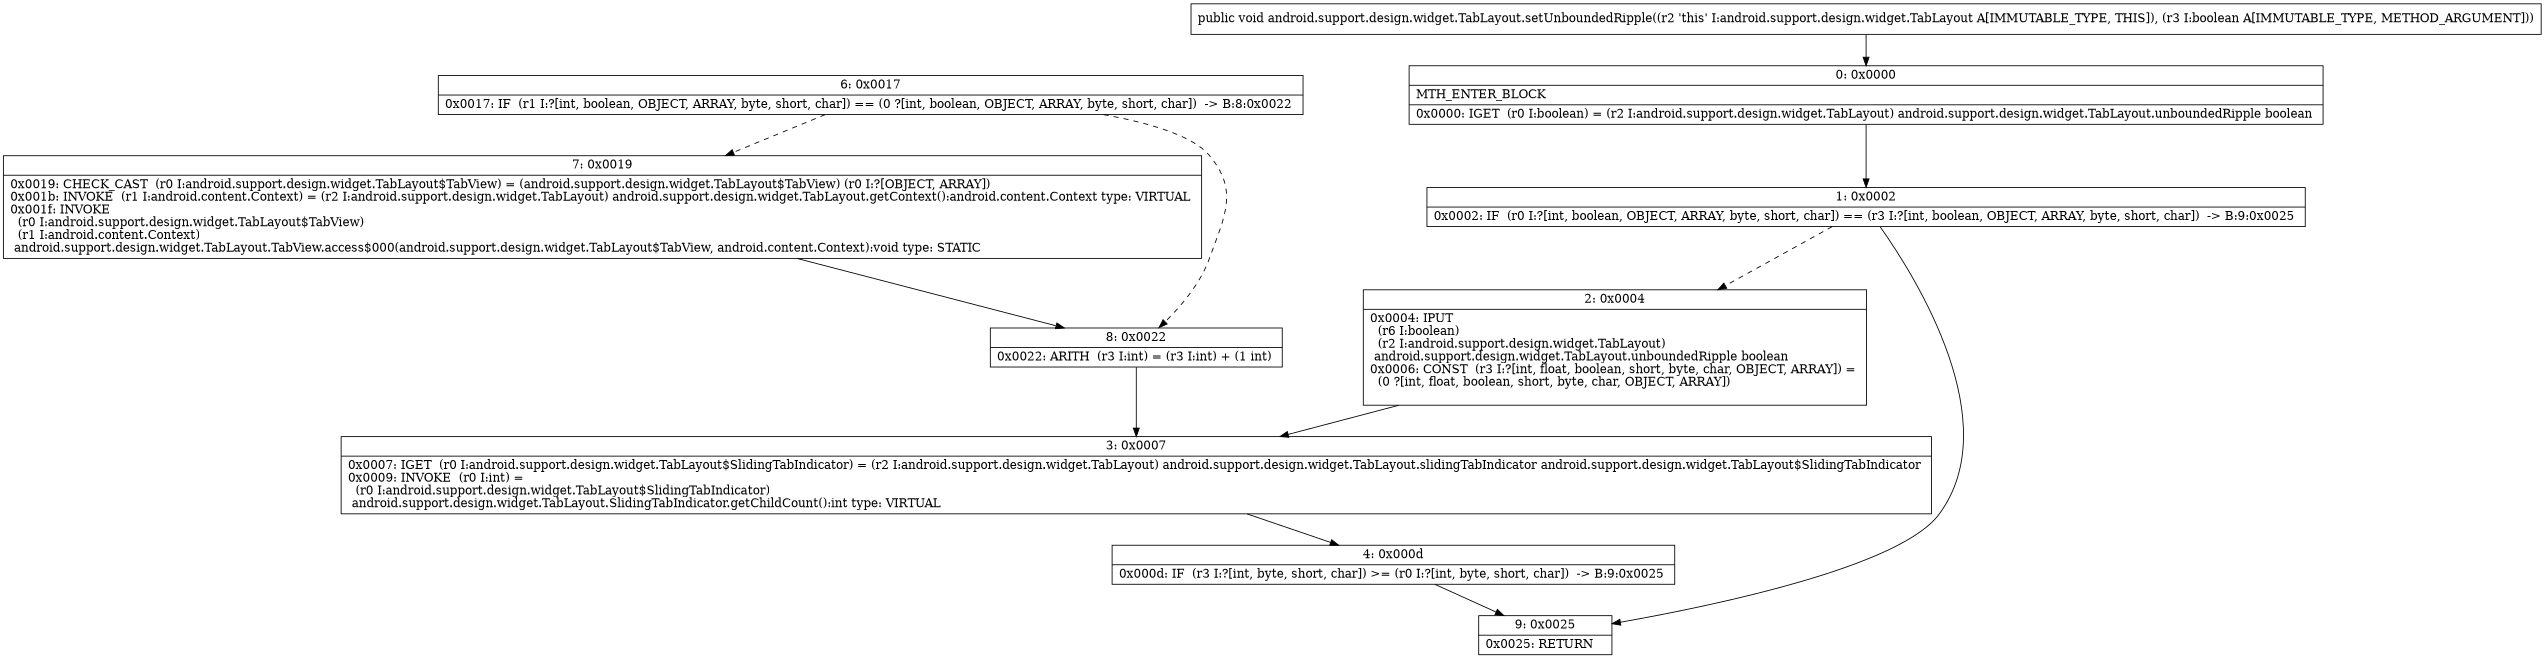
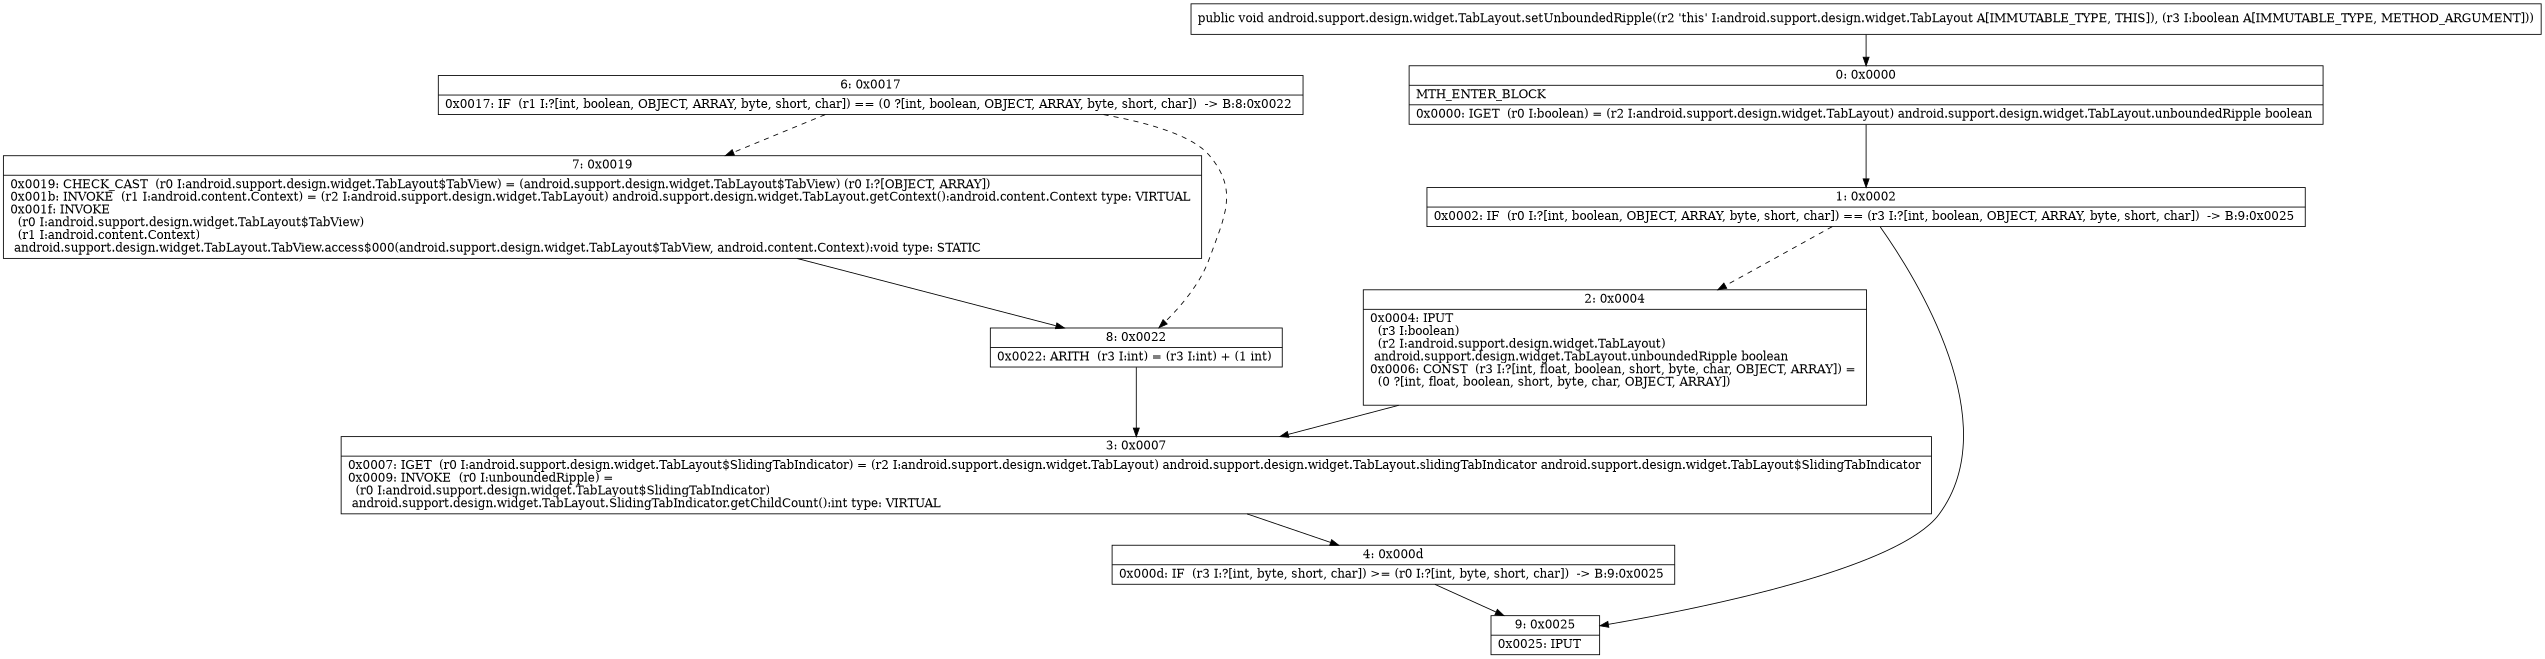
node "2: 0x0004": text "(r6 I:boolean)" -> "(r3 I:boolean)"
node "3: 0x0007": text "0x0009: INVOKE  (r0 I:int) =" -> "0x0009: INVOKE  (r0 I:unboundedRipple) ="
node "9: 0x0025": text "0x0025: RETURN" -> "0x0025: IPUT"
